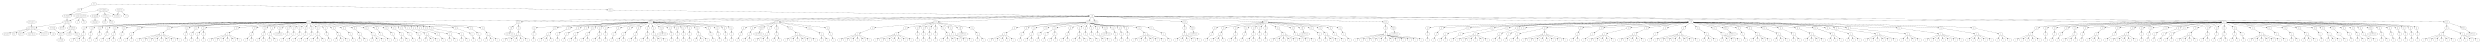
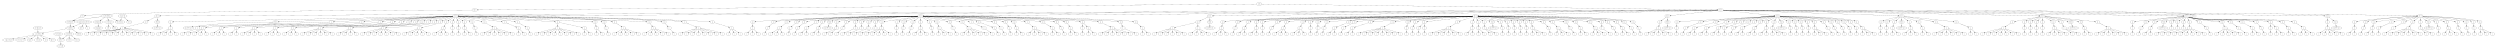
edge "text" -> "body": reversed
